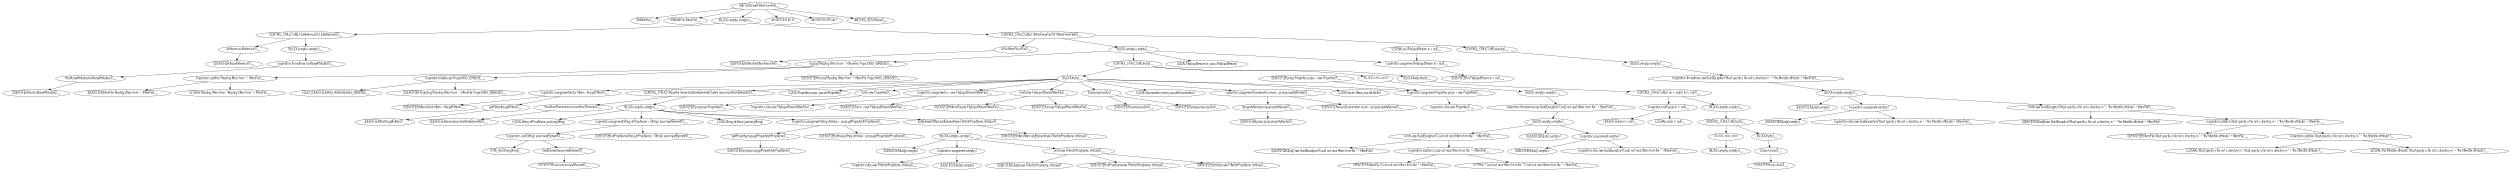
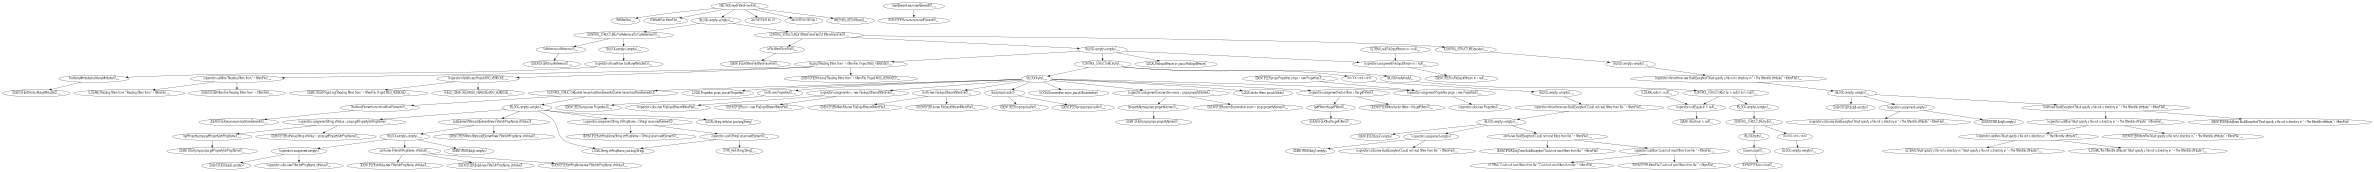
edge "(<operator>.notEquals,in != null)" -> "(LITERAL,null,in != null)": reversed
edge "(<operator>.cast,(String) enum.nextElement())" -> "(nextElement,enum.nextElement())": now "(<operator>.cast,(String) enum.nextElement())" -> "(LOCAL,String strPropName: java.lang.String)"
